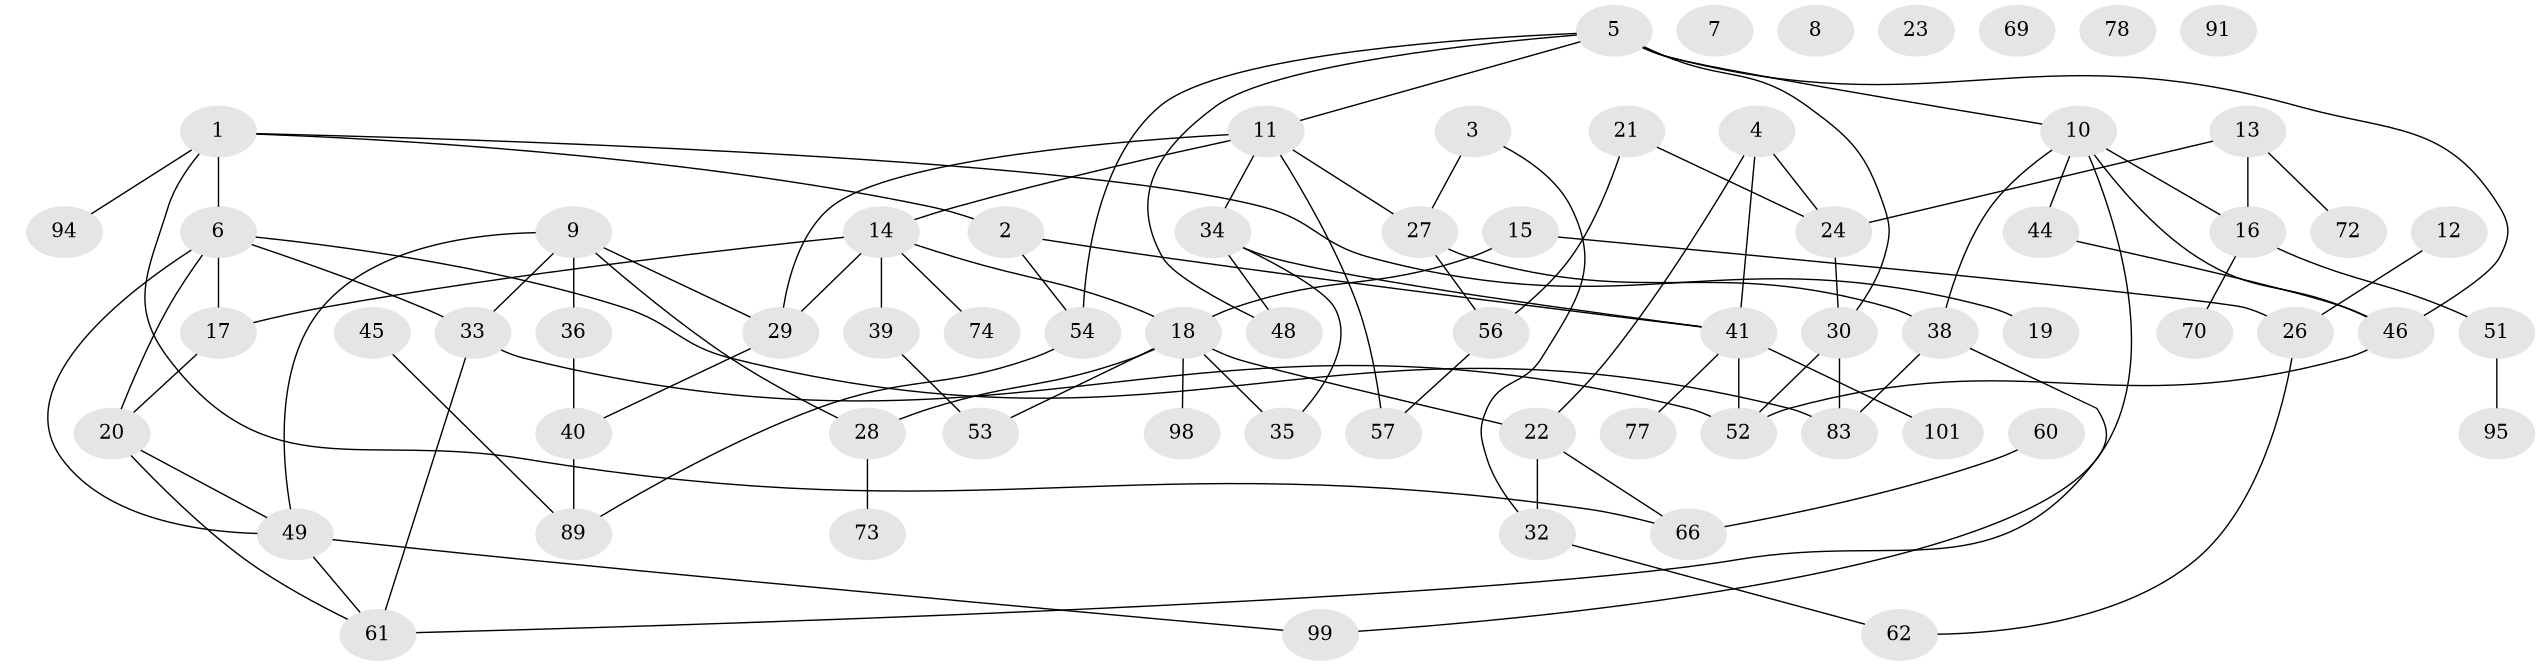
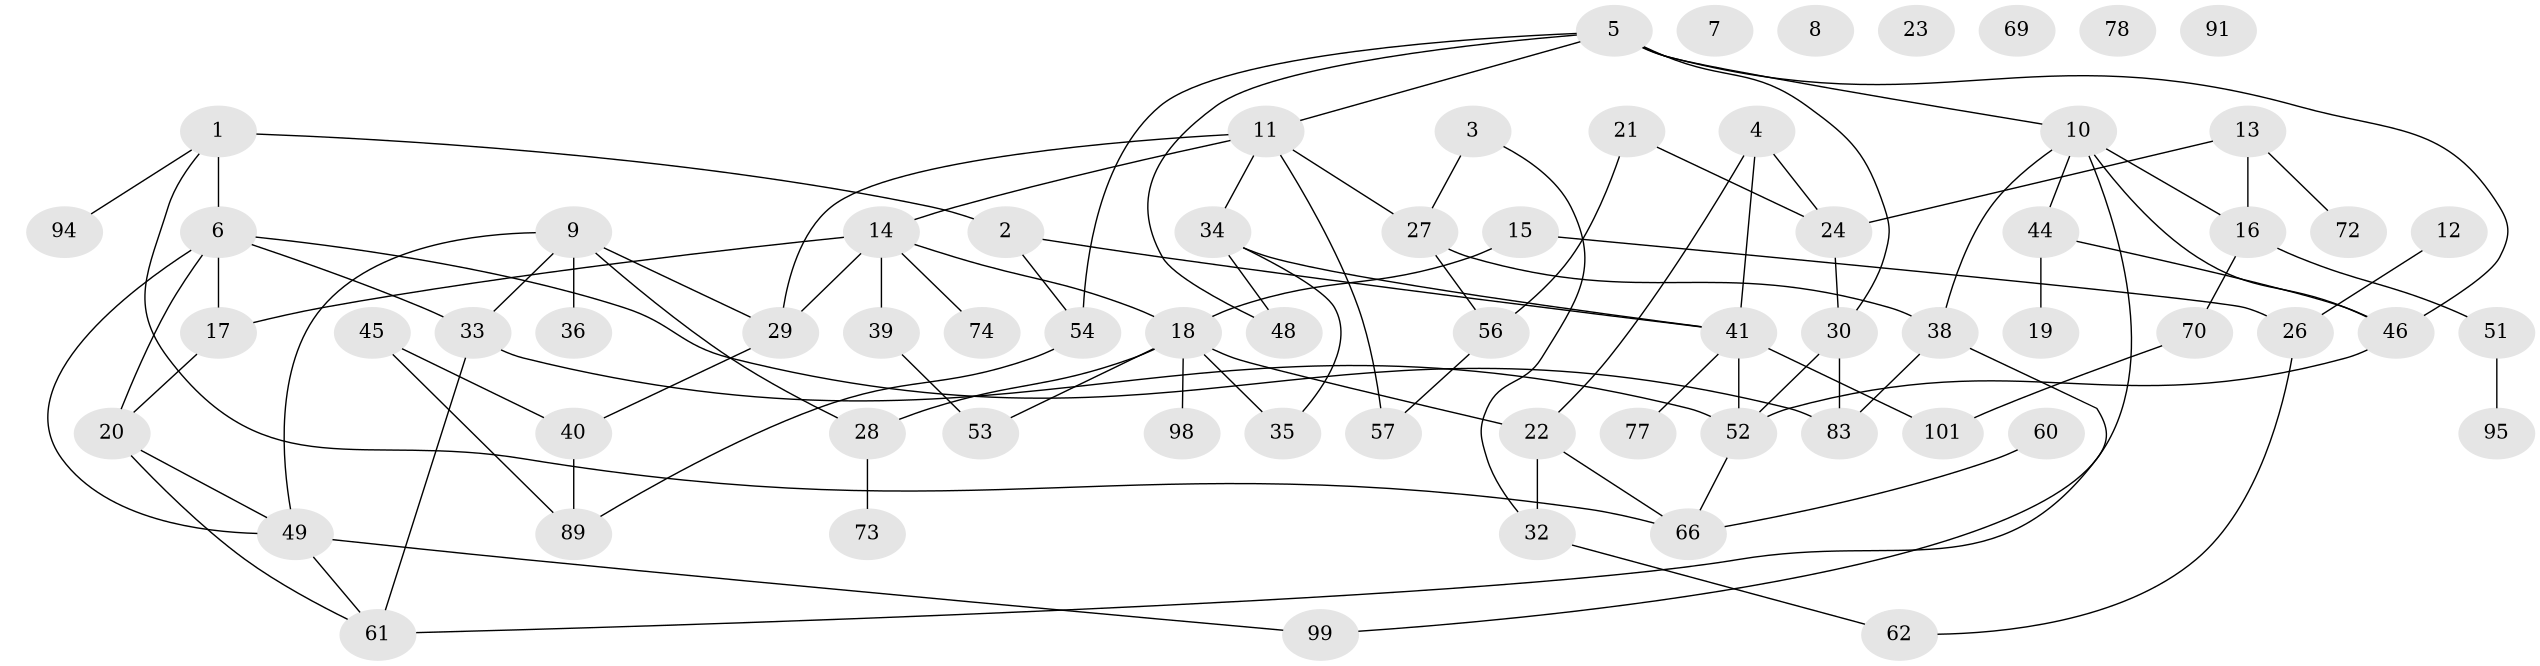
edge "1" -- "19": now "44" -- "19"
edge "70" -- "101": added
edge "36" -- "40": now "45" -- "40"
edge "52" -- "66": added
